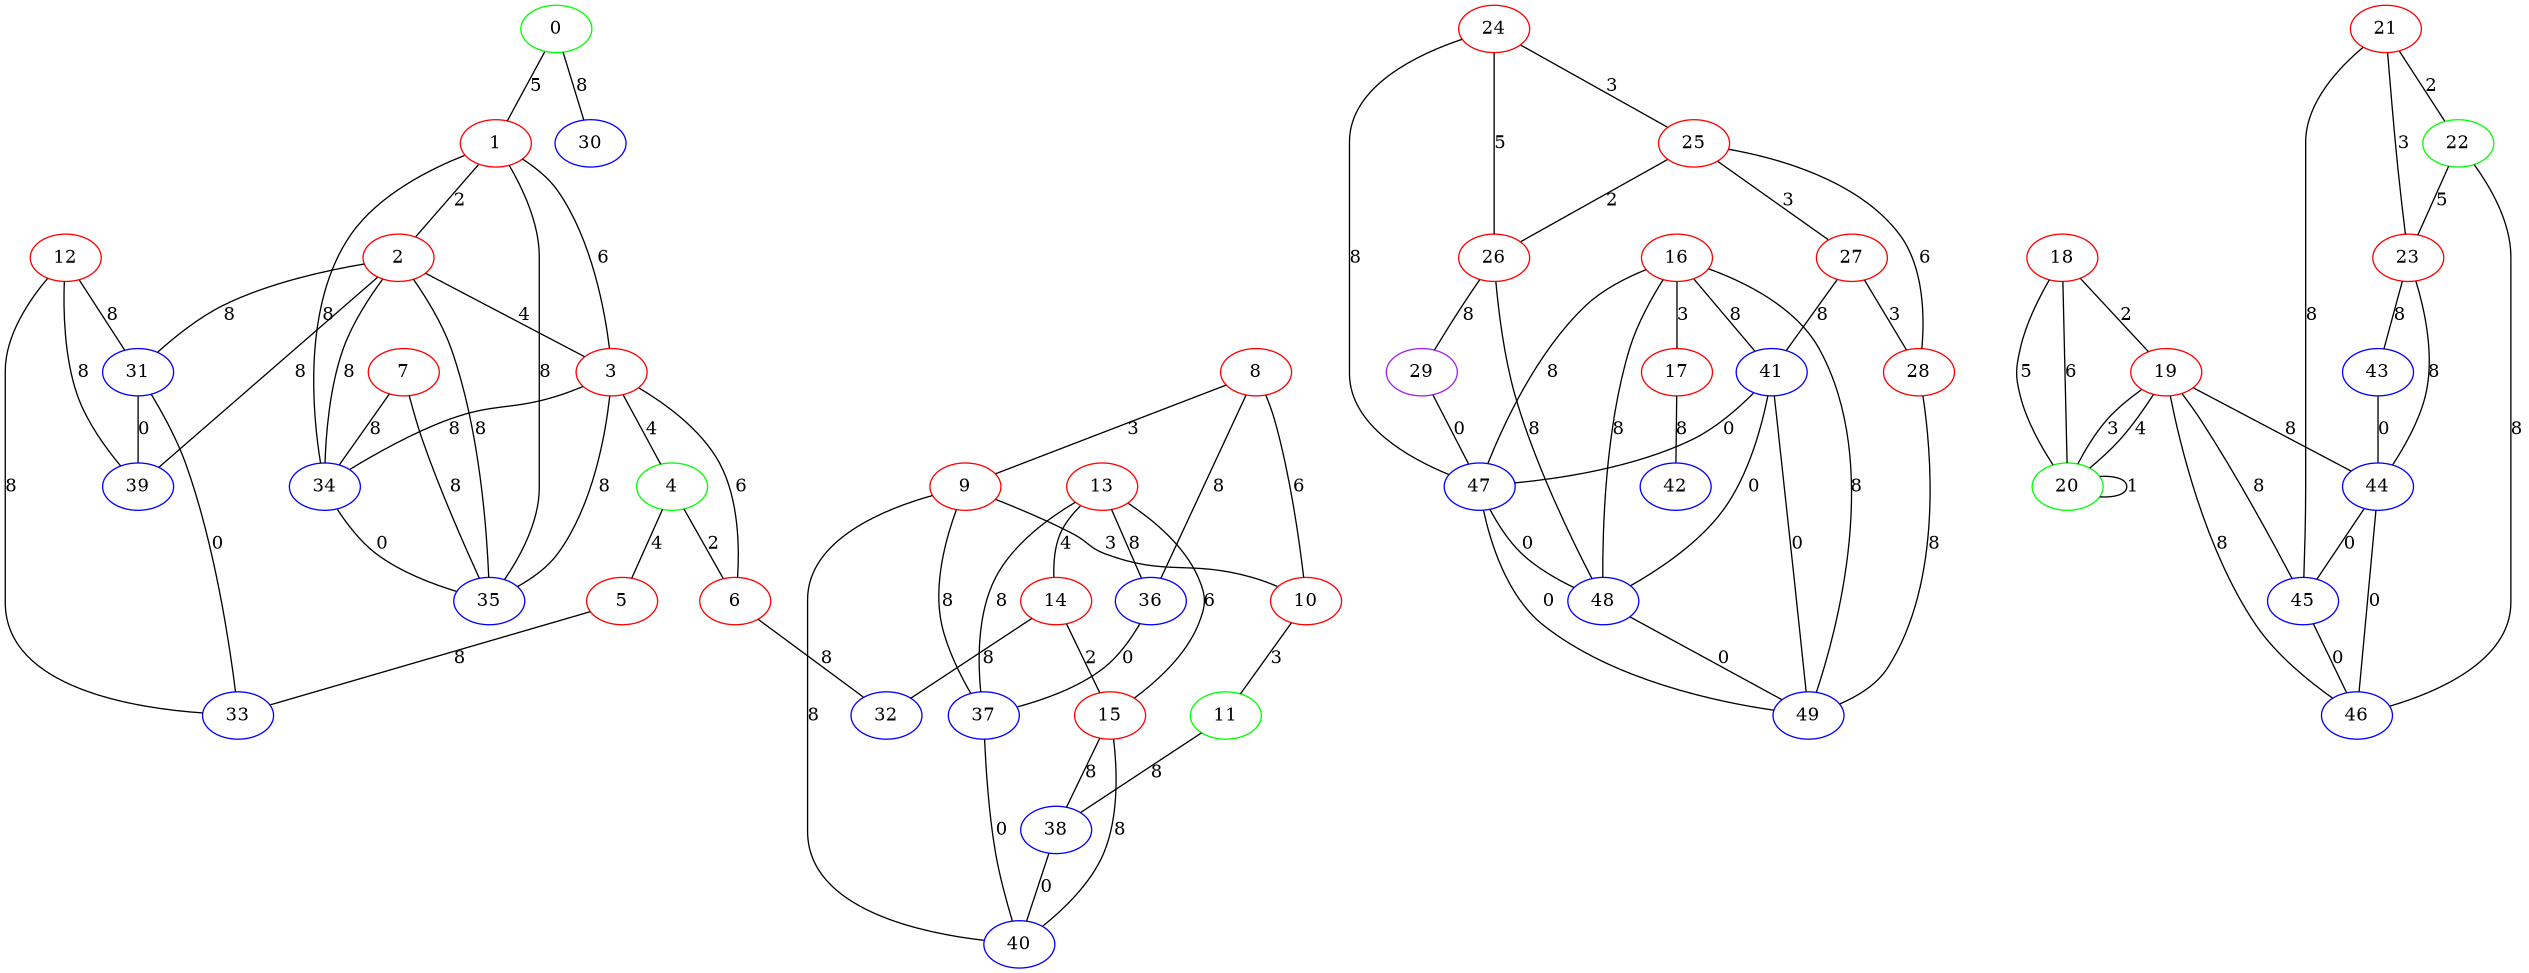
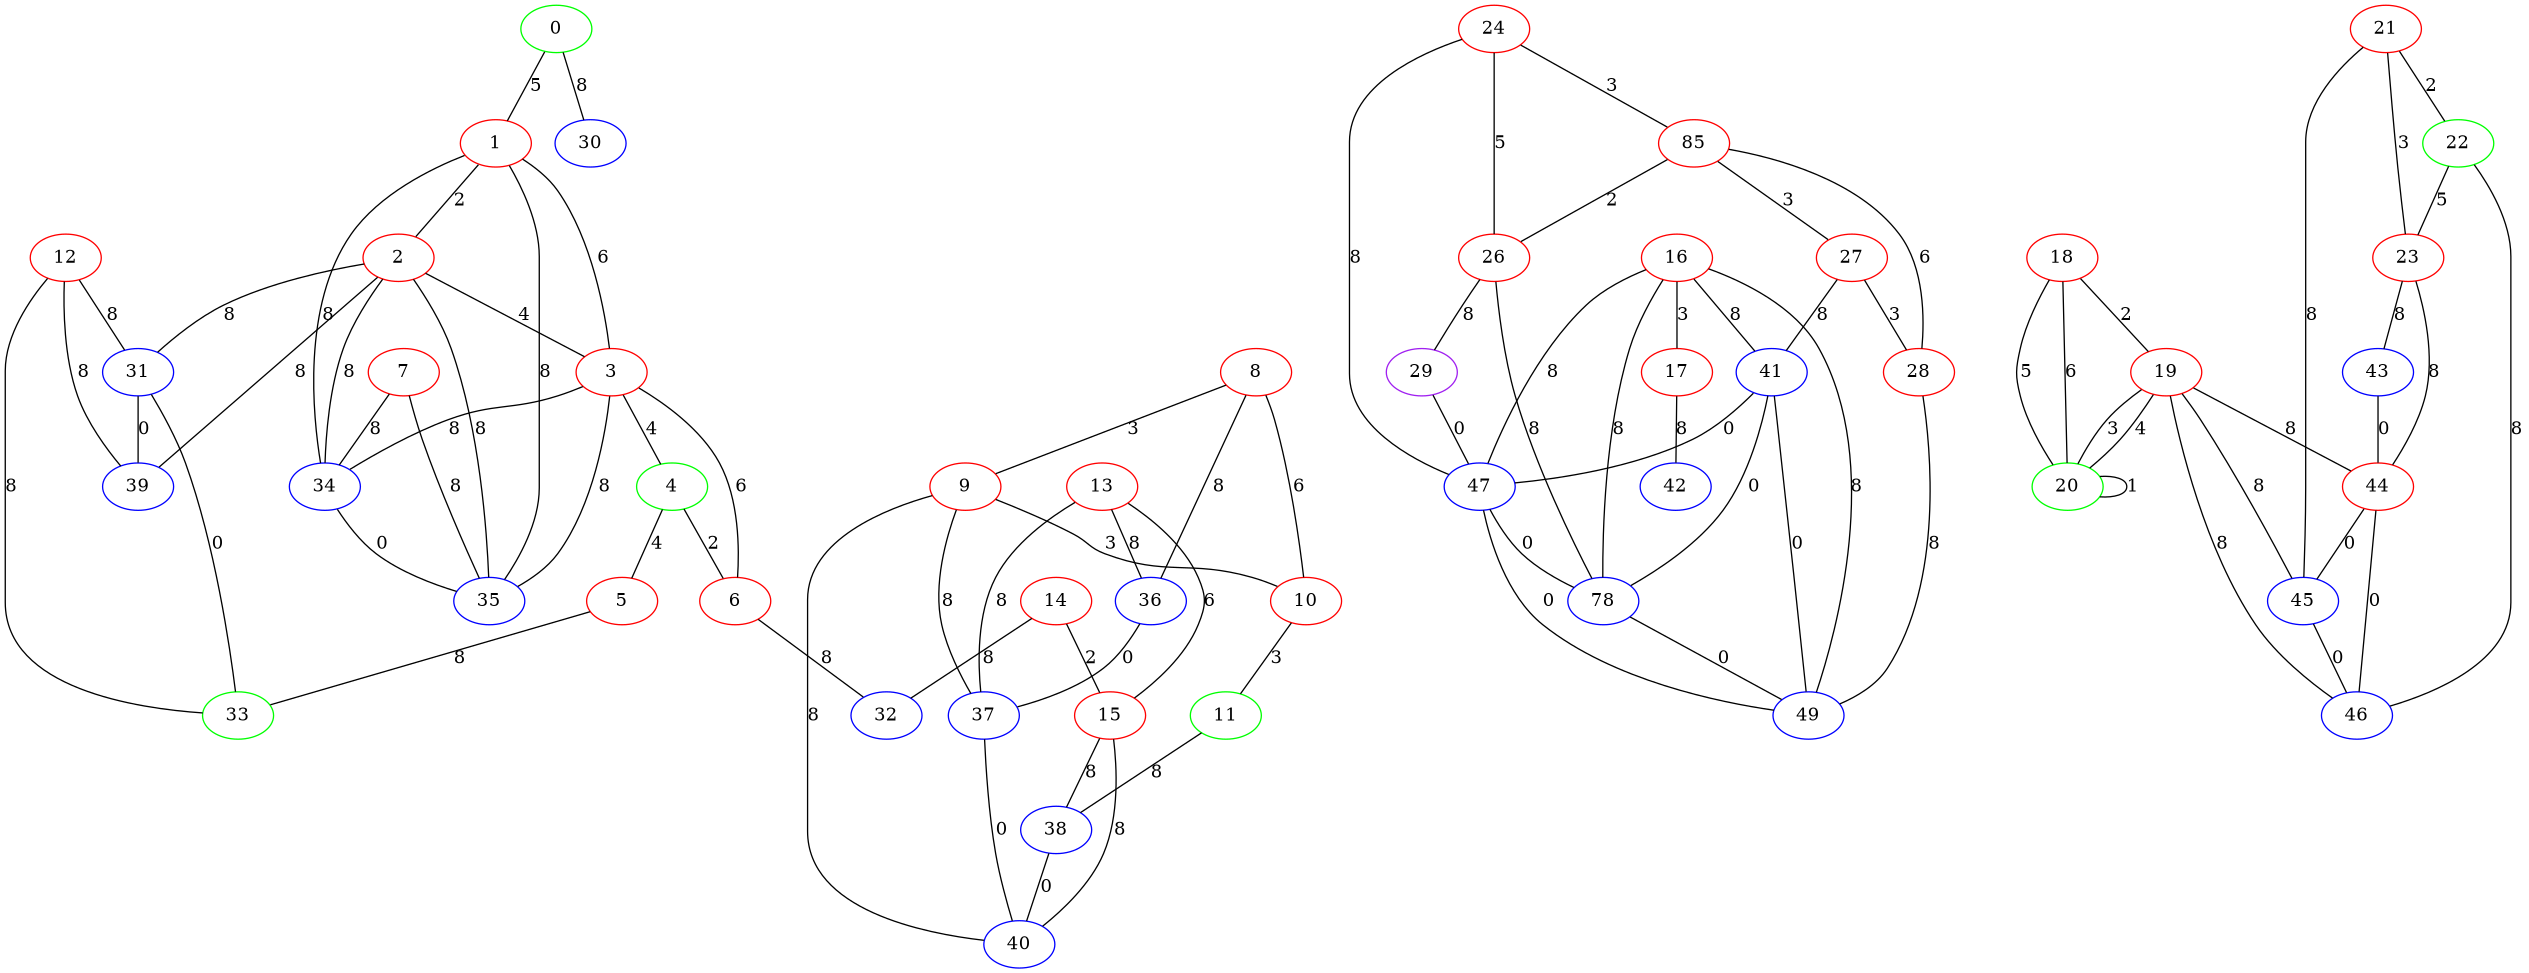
node "25": label "25" -> "85"
node "44": color blue -> red
edge "13" -- "14": removed, label "4"
node "48": label "48" -> "78"
node "33": color blue -> green
